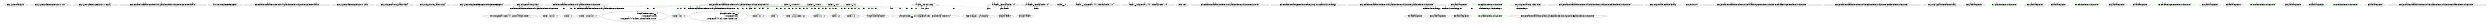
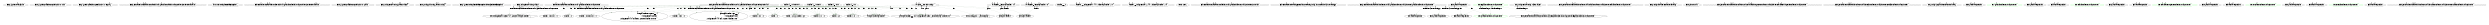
node "object string.Join('' '', parts.ToArray());": label "object string.Join('' '', parts.ToArray());" -> "return string.Join('' '', parts.ToArray());"
